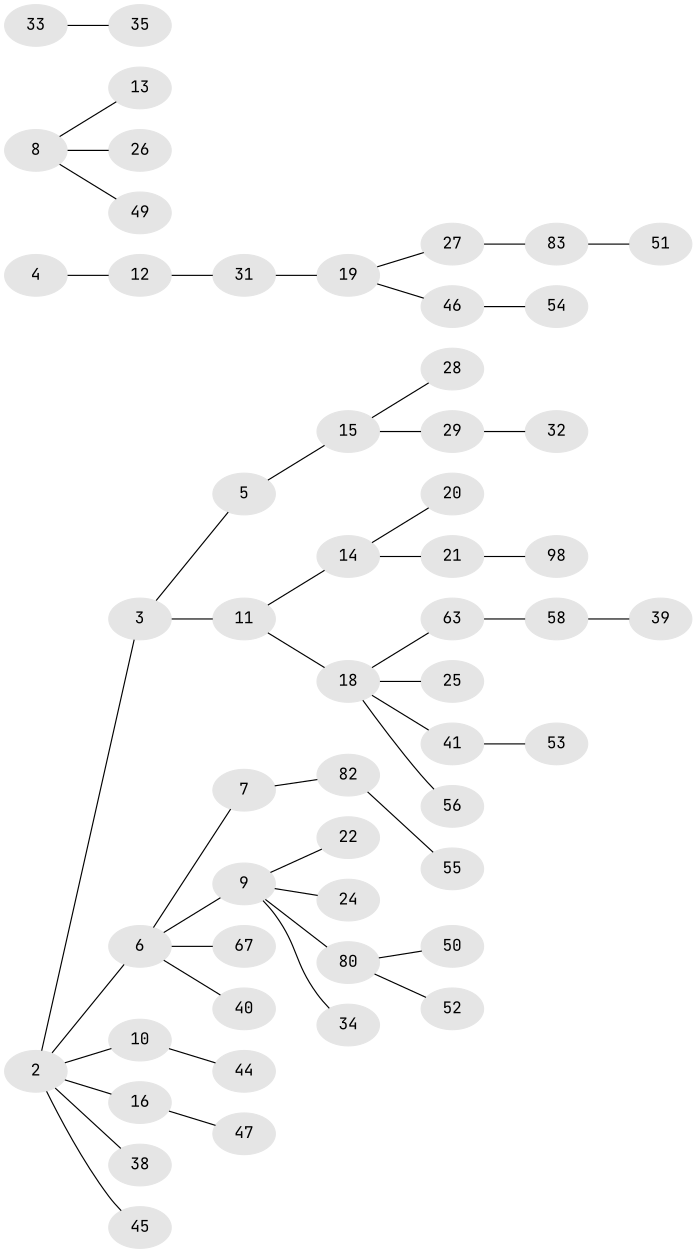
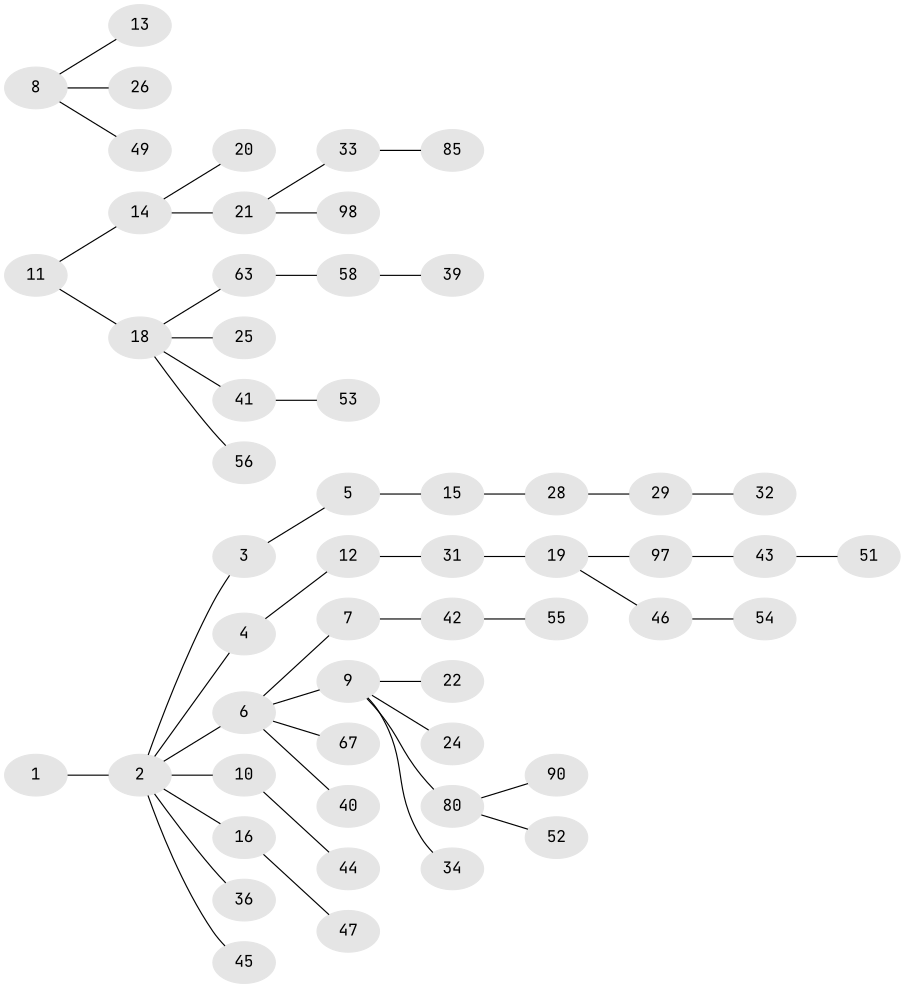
node "35": label "35" -> "85"
edge "33" -- "21": added
node "27": label "27" -> "97"
node "83": label "83" -> "43"
edge "15" -- "29": now "28" -- "29"
edge "3" -- "11": removed
edge "4" -- "2": added
node "1": added
node "82": label "82" -> "42"
node "50": label "50" -> "90"
node "38": label "38" -> "36"
